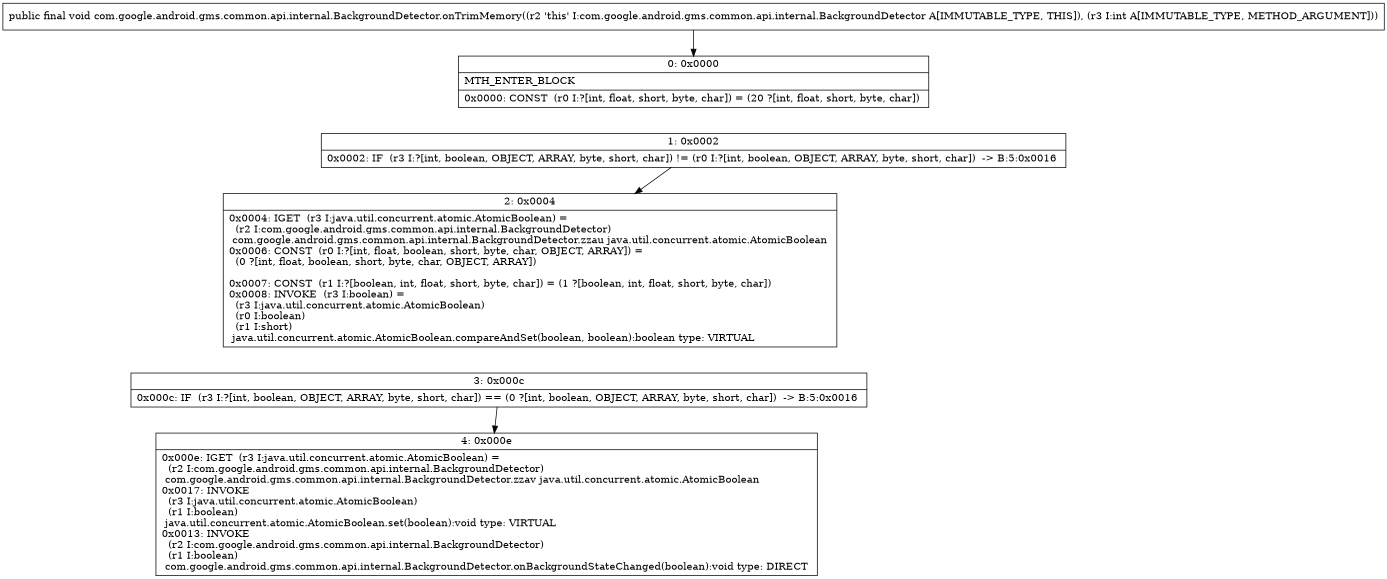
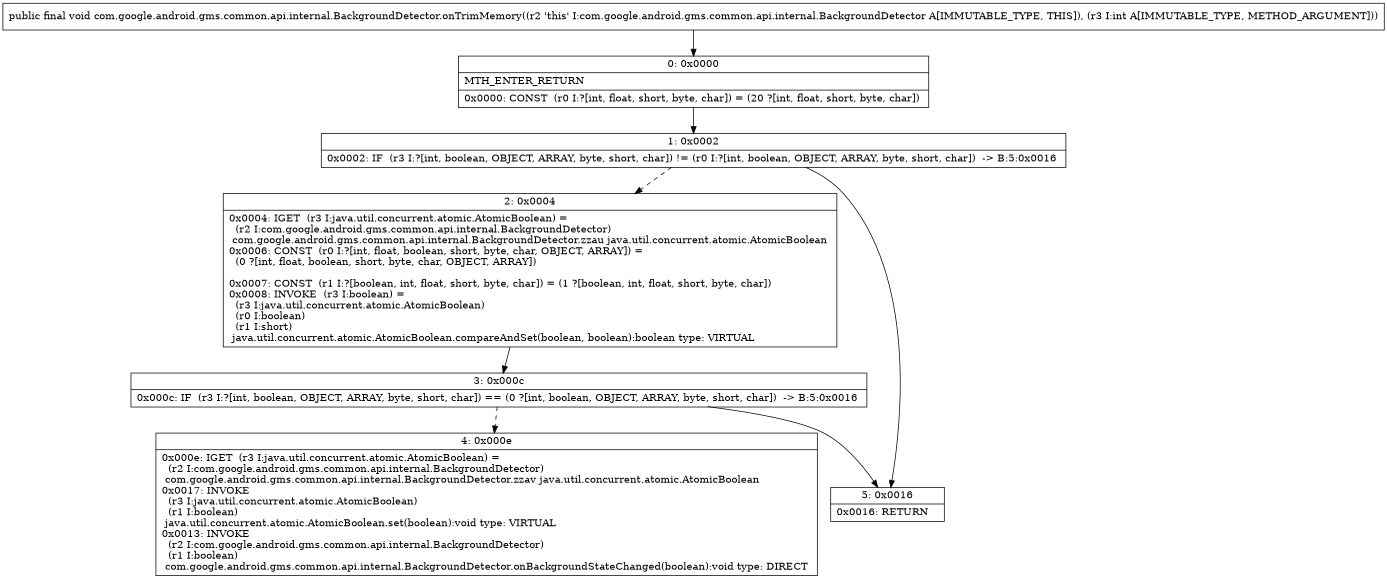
node "0: 0x0000": text "MTH_ENTER_BLOCK" -> "MTH_ENTER_RETURN"
edge "0: 0x0000" -> "1: 0x0002": added
edge "1: 0x0002" -> "2: 0x0004": style solid -> dashed
edge "2: 0x0004" -> "3: 0x000c": added
edge "3: 0x000c" -> "4: 0x000e": style solid -> dashed
node "5: 0x0016": added
